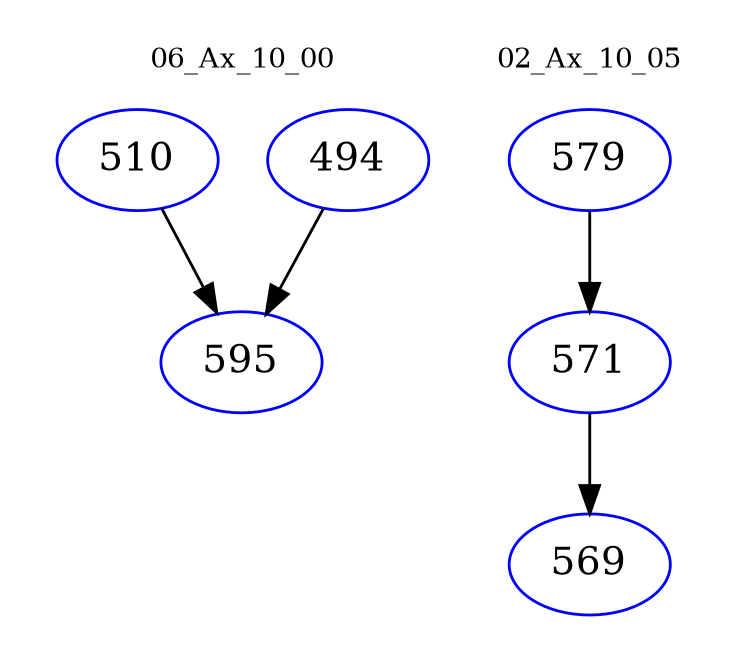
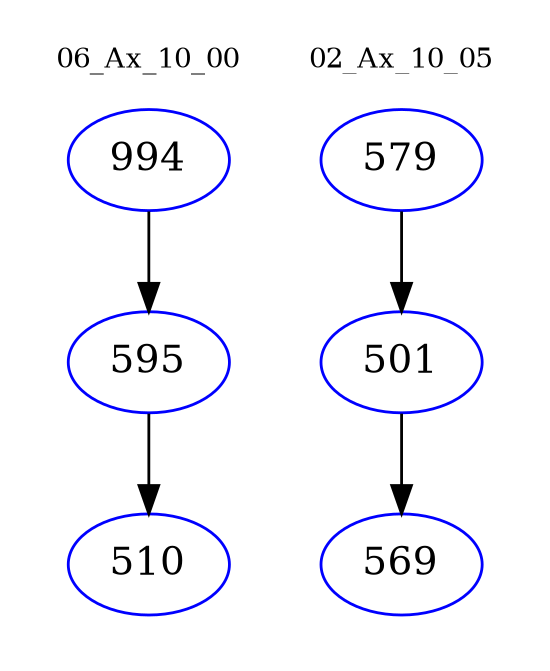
node "494": label "494" -> "994"
edge "510" -> "595": reversed
node "571": label "571" -> "501"
